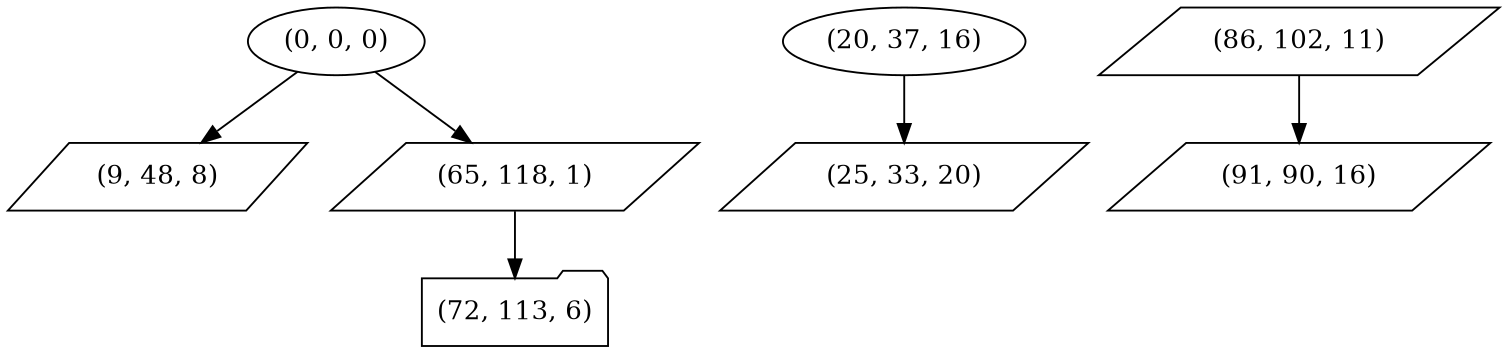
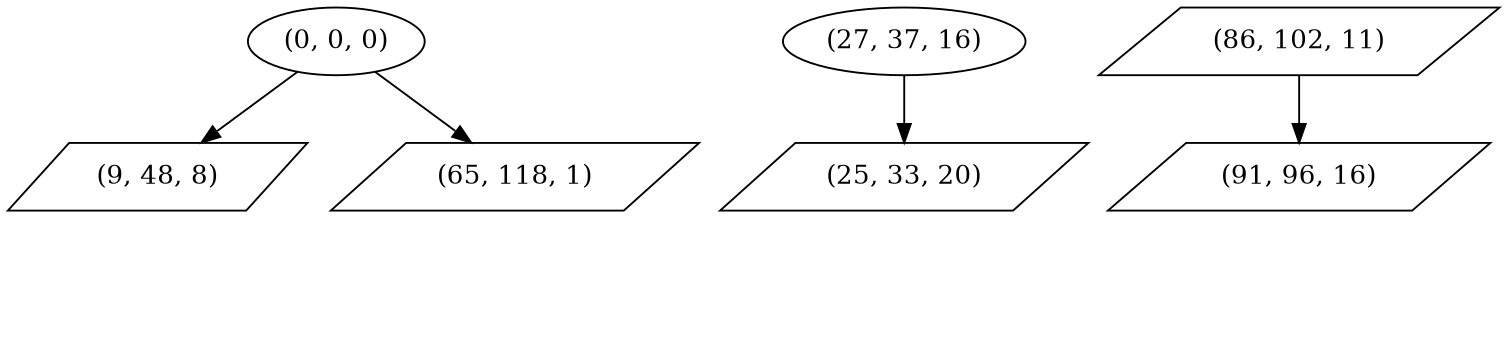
node "(20, 37, 16)": label "(20, 37, 16)" -> "(27, 37, 16)"
node "(91, 90, 16)": label "(91, 90, 16)" -> "(91, 96, 16)"
node "(72, 113, 6)": removed
